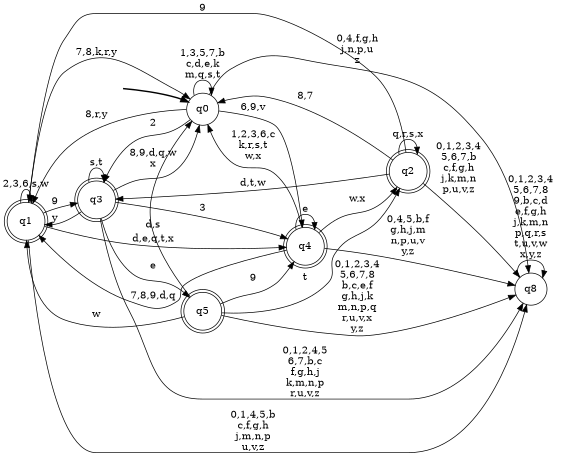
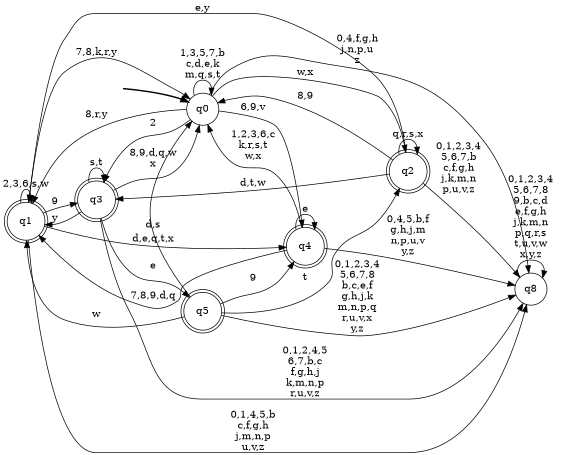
edge "q2" -> "q1": label "9" -> "e,y"
edge "q2" -> "q0": label "8,7" -> "8,9"
edge "q4" -> "q2": now "q0" -> "q2"
edge "q3" -> "q4": removed, label "3"
